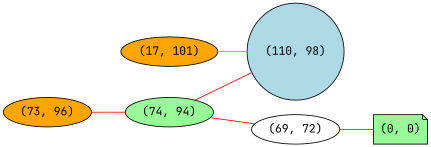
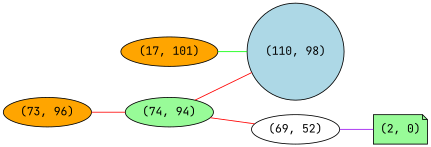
node "(69, 72)": label "(69, 72)" -> "(69, 52)"
node "(0, 0)": label "(0, 0)" -> "(2, 0)"
